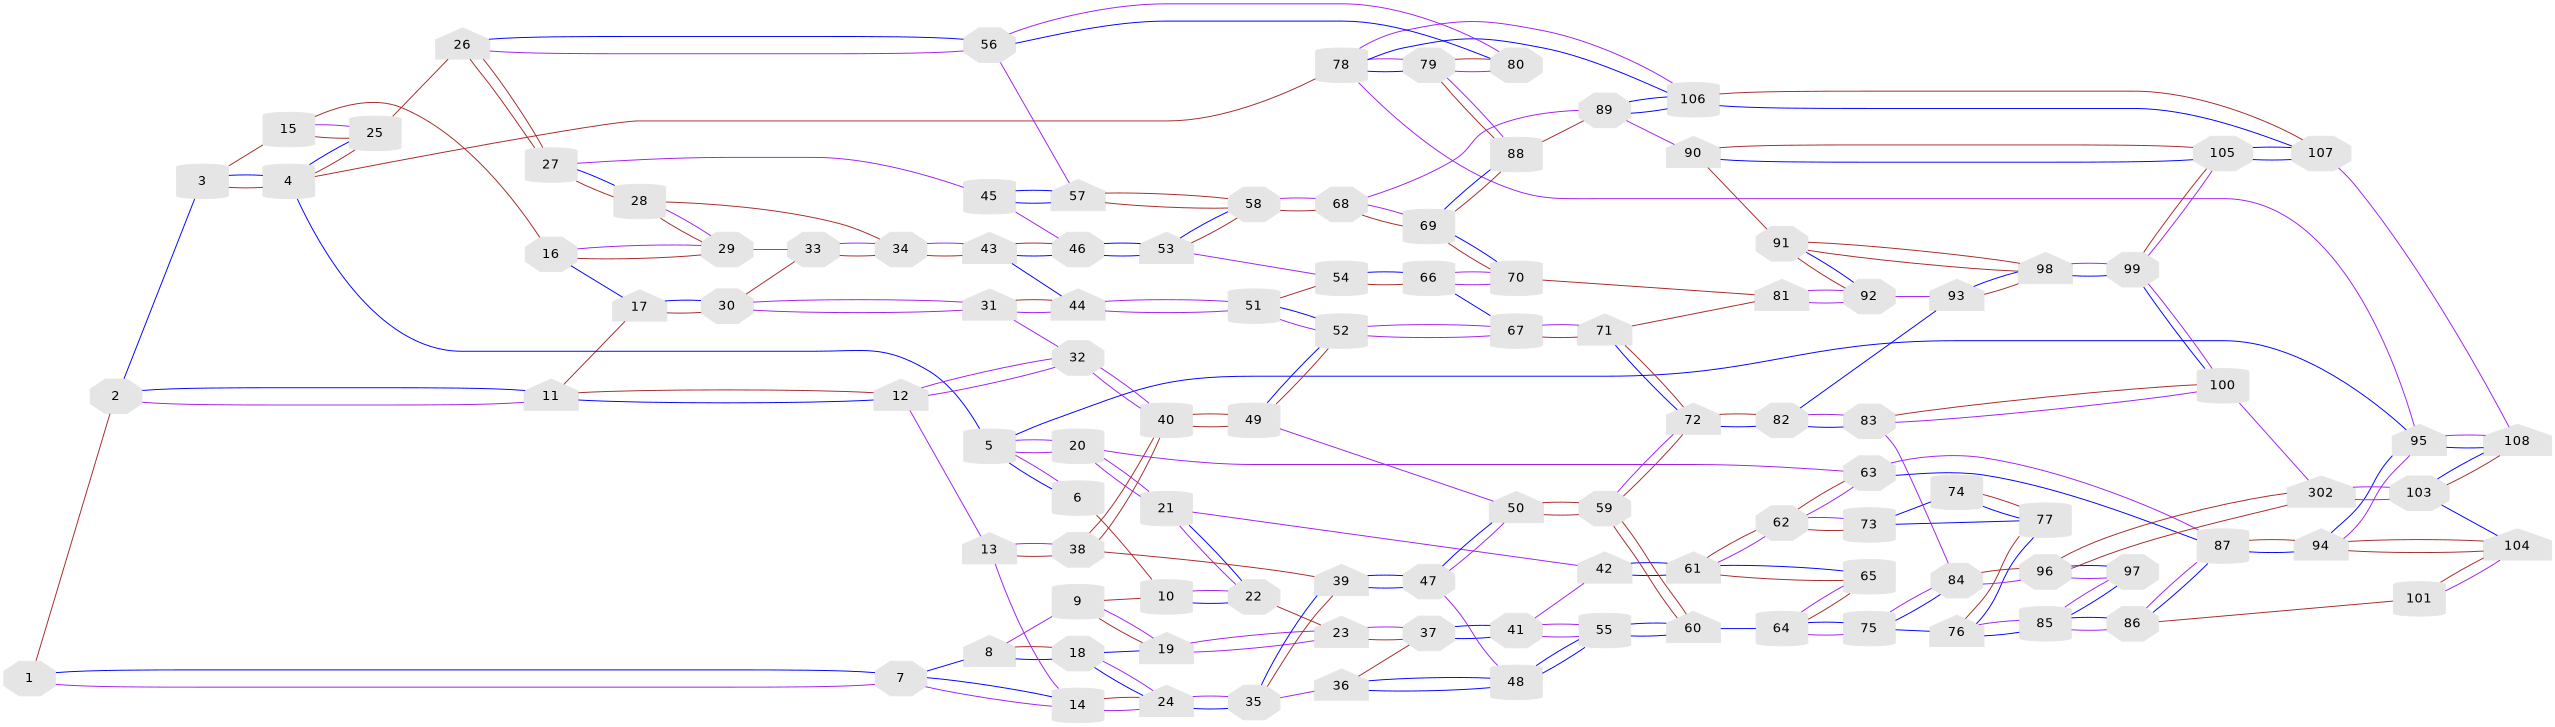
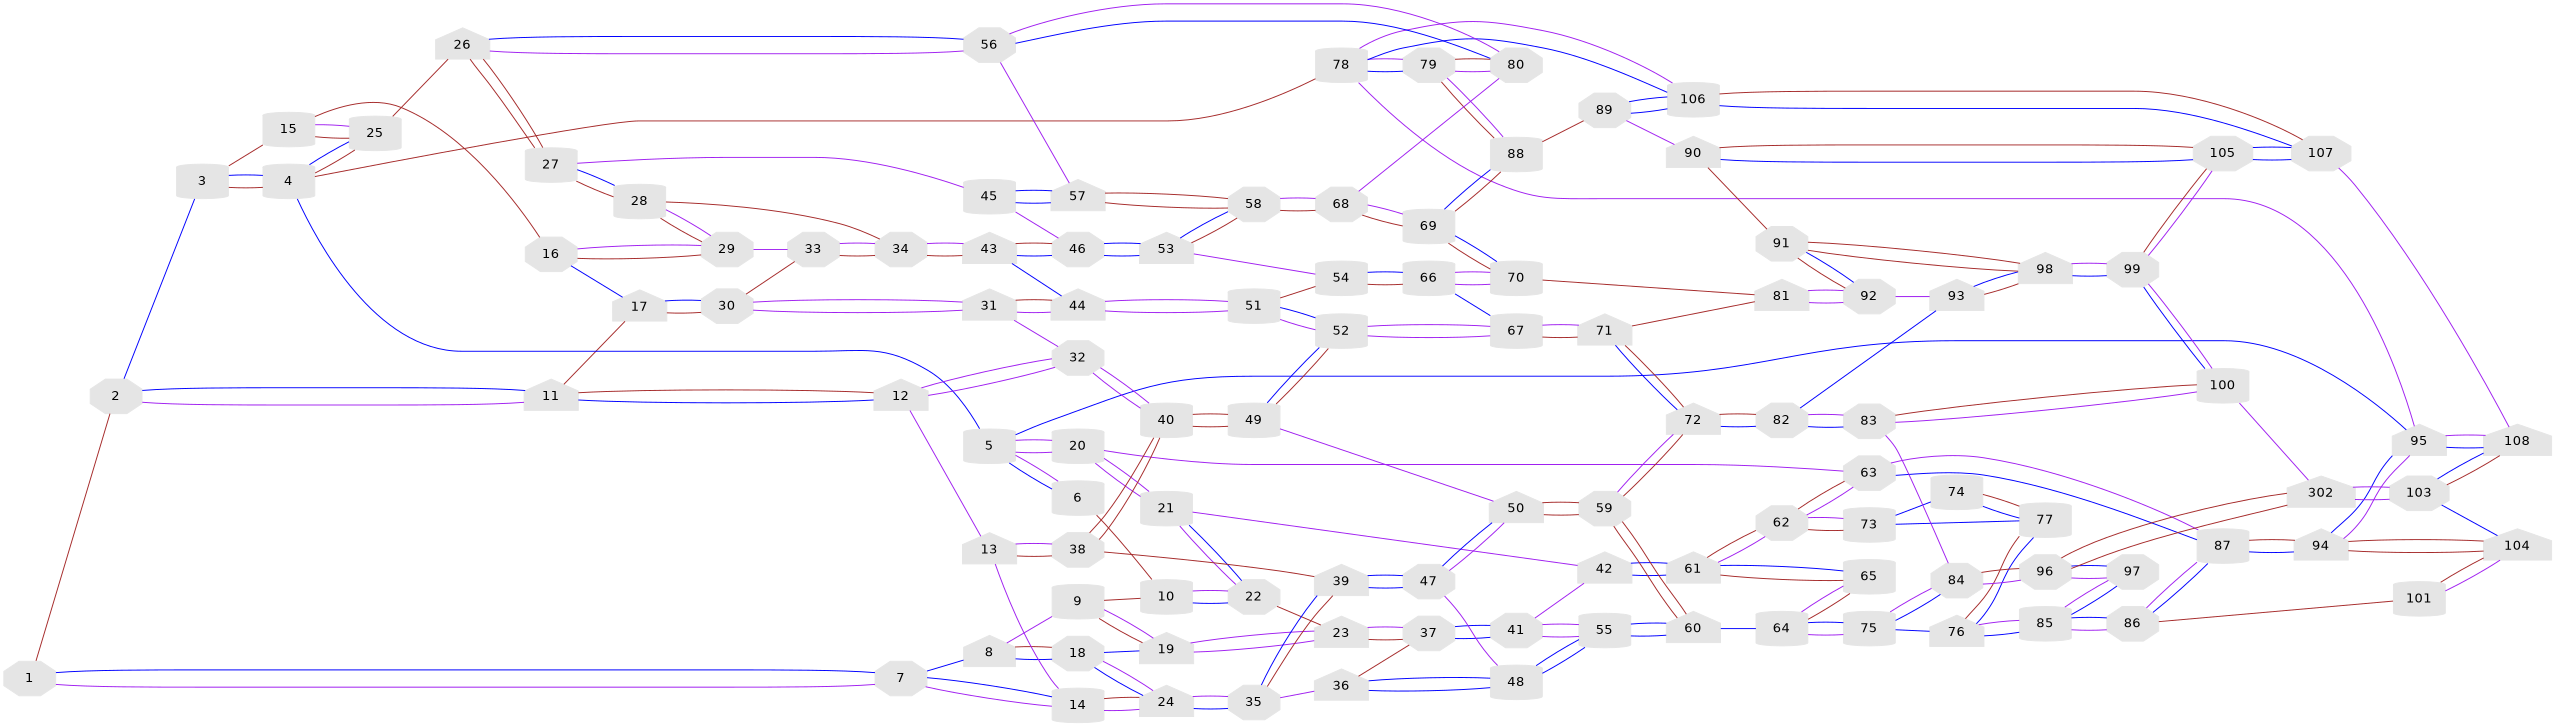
edge "89" -- "68": now "80" -- "68"
